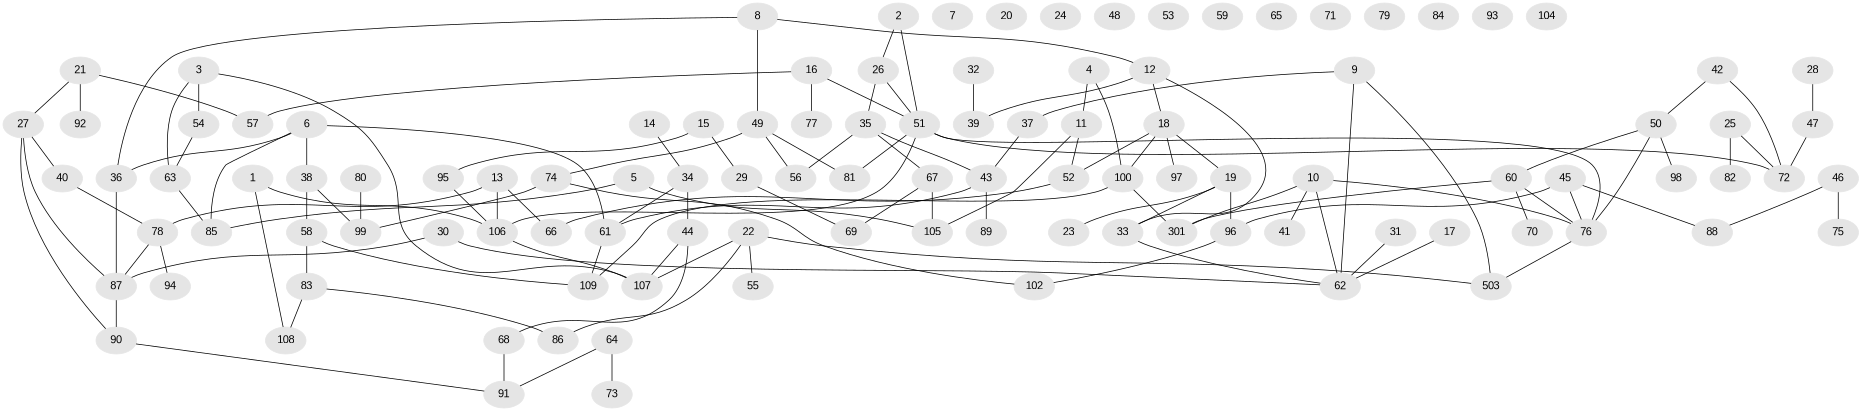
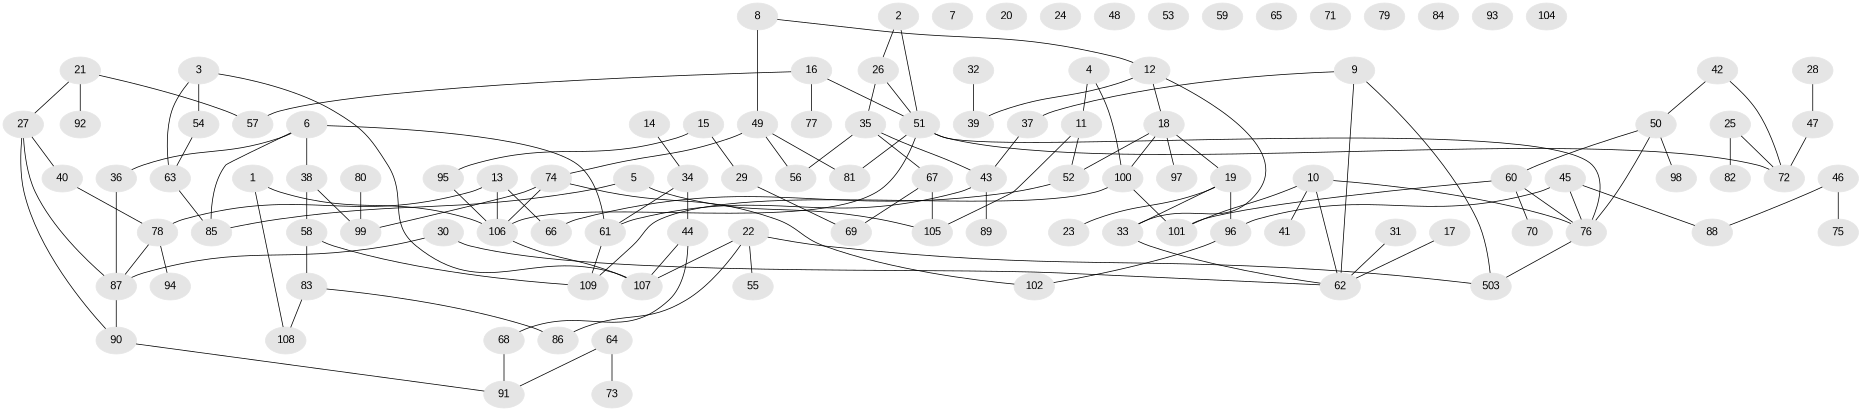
edge "8" -- "36": removed
edge "74" -- "106": added
node "301": label "301" -> "101"
